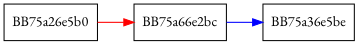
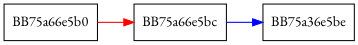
node "BB75a26e5b0": label "BB75a26e5b0" -> "BB75a66e5b0"
node "BB75a66e2bc": label "BB75a66e2bc" -> "BB75a66e5bc"
